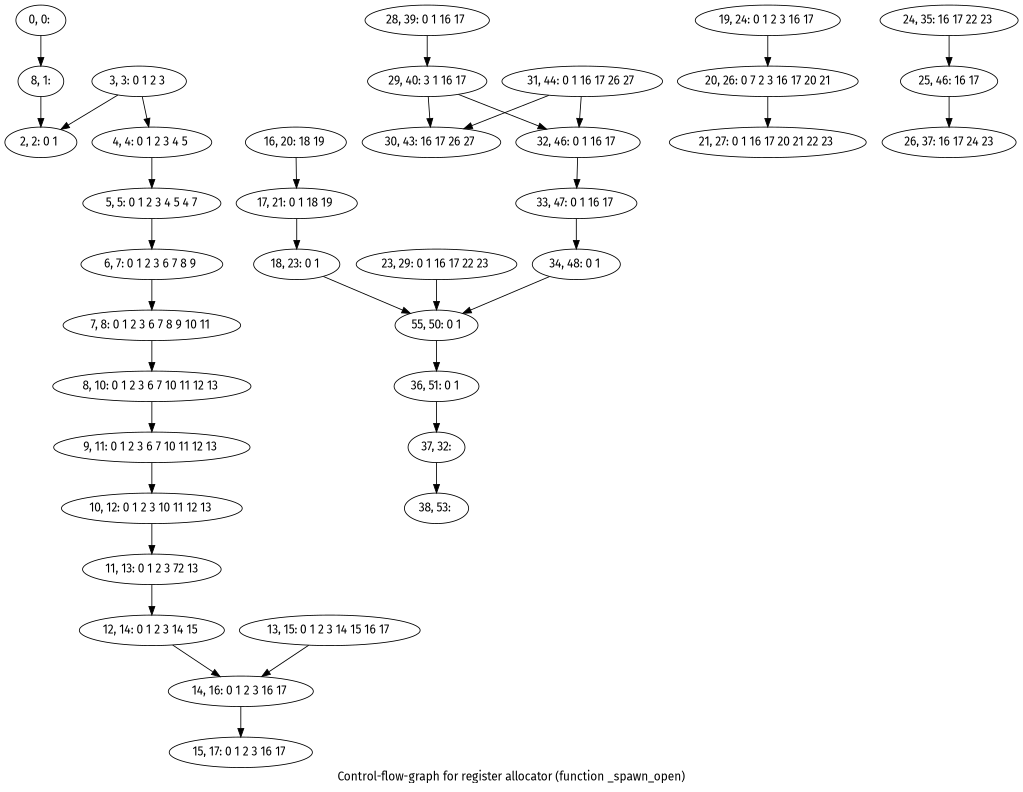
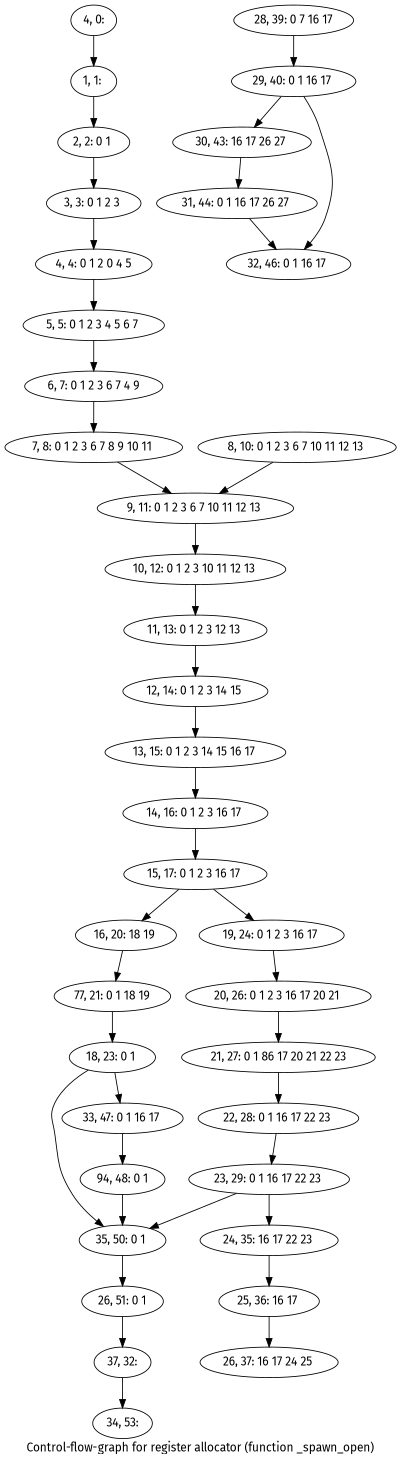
node "0, 0:": label "0, 0:" -> "4, 0:"
node "28, 39: 0 1 16 17": label "28, 39: 0 1 16 17" -> "28, 39: 0 7 16 17"
node "8, 1:": label "8, 1:" -> "1, 1:"
node "29, 40: 3 1 16 17": label "29, 40: 3 1 16 17" -> "29, 40: 0 1 16 17"
node "20, 26: 0 7 2 3 16 17 20 21": label "20, 26: 0 7 2 3 16 17 20 21" -> "20, 26: 0 1 2 3 16 17 20 21"
node "25, 46: 16 17": label "25, 46: 16 17" -> "25, 36: 16 17"
edge "3, 3: 0 1 2 3" -> "2, 2: 0 1": reversed
edge "31, 44: 0 1 16 17 26 27" -> "30, 43: 16 17 26 27": reversed
node "4, 4: 0 1 2 3 4 5": label "4, 4: 0 1 2 3 4 5" -> "4, 4: 0 1 2 0 4 5"
node "21, 27: 0 1 16 17 20 21 22 23": label "21, 27: 0 1 16 17 20 21 22 23" -> "21, 27: 0 1 86 17 20 21 22 23"
node "26, 37: 16 17 24 23": label "26, 37: 16 17 24 23" -> "26, 37: 16 17 24 25"
edge "32, 46: 0 1 16 17" -> "33, 47: 0 1 16 17": now "18, 23: 0 1" -> "33, 47: 0 1 16 17"
node "5, 5: 0 1 2 3 4 5 4 7": label "5, 5: 0 1 2 3 4 5 4 7" -> "5, 5: 0 1 2 3 4 5 6 7"
node "17, 21: 0 1 18 19": label "17, 21: 0 1 18 19" -> "77, 21: 0 1 18 19"
node "6, 7: 0 1 2 3 6 7 8 9": label "6, 7: 0 1 2 3 6 7 8 9" -> "6, 7: 0 1 2 3 6 7 4 9"
node "34, 48: 0 1": label "34, 48: 0 1" -> "94, 48: 0 1"
node "55, 50: 0 1": label "55, 50: 0 1" -> "35, 50: 0 1"
edge "7, 8: 0 1 2 3 6 7 8 9 10 11" -> "8, 10: 0 1 2 3 6 7 10 11 12 13": now "7, 8: 0 1 2 3 6 7 8 9 10 11" -> "9, 11: 0 1 2 3 6 7 10 11 12 13"
node "36, 51: 0 1": label "36, 51: 0 1" -> "26, 51: 0 1"
node "38, 53:": label "38, 53:" -> "34, 53:"
node "11, 13: 0 1 2 3 72 13": label "11, 13: 0 1 2 3 72 13" -> "11, 13: 0 1 2 3 12 13"
edge "12, 14: 0 1 2 3 14 15" -> "14, 16: 0 1 2 3 16 17": now "12, 14: 0 1 2 3 14 15" -> "13, 15: 0 1 2 3 14 15 16 17"
edge "15, 17: 0 1 2 3 16 17" -> "16, 20: 18 19": added
edge "15, 17: 0 1 2 3 16 17" -> "19, 24: 0 1 2 3 16 17": added
node "22, 28: 0 1 16 17 22 23": added
edge "23, 29: 0 1 16 17 22 23" -> "24, 35: 16 17 22 23": added
